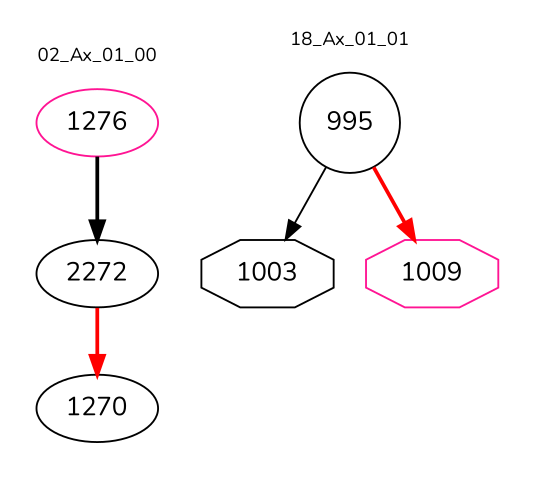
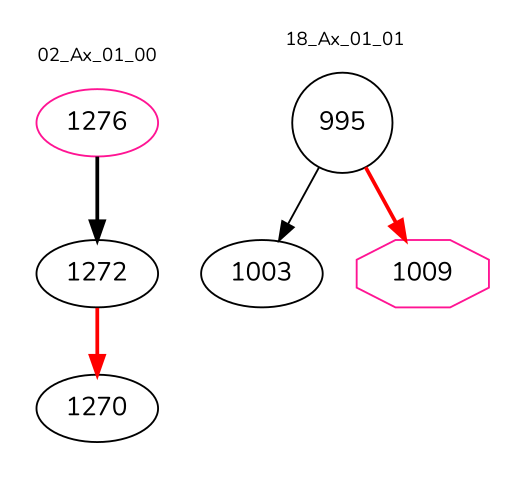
node "2272": label "2272" -> "1272"
node "1003": shape octagon -> ellipse
